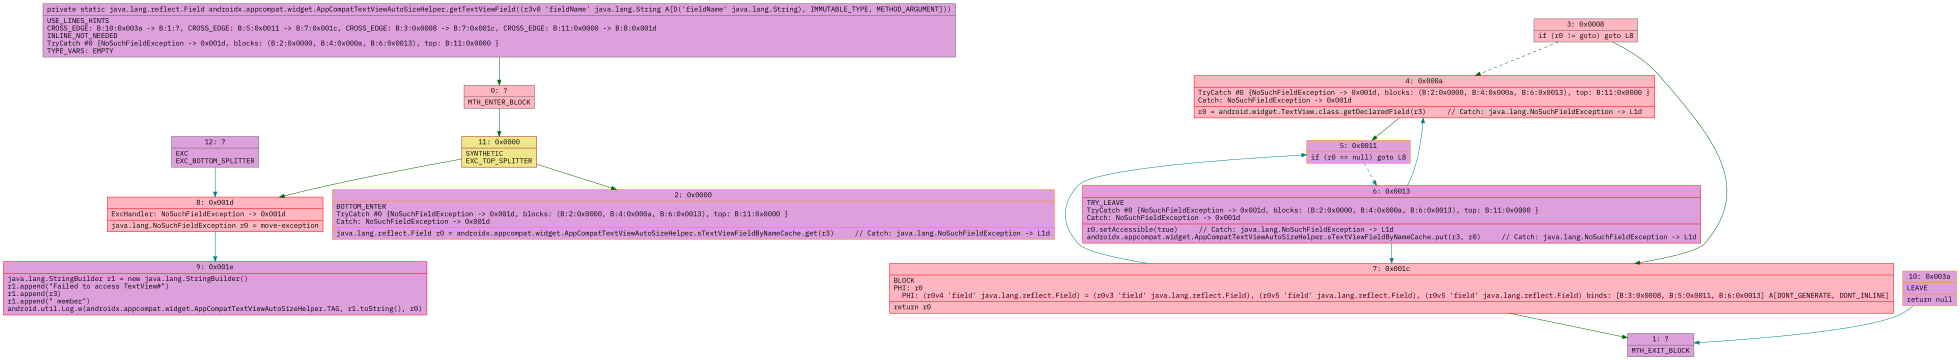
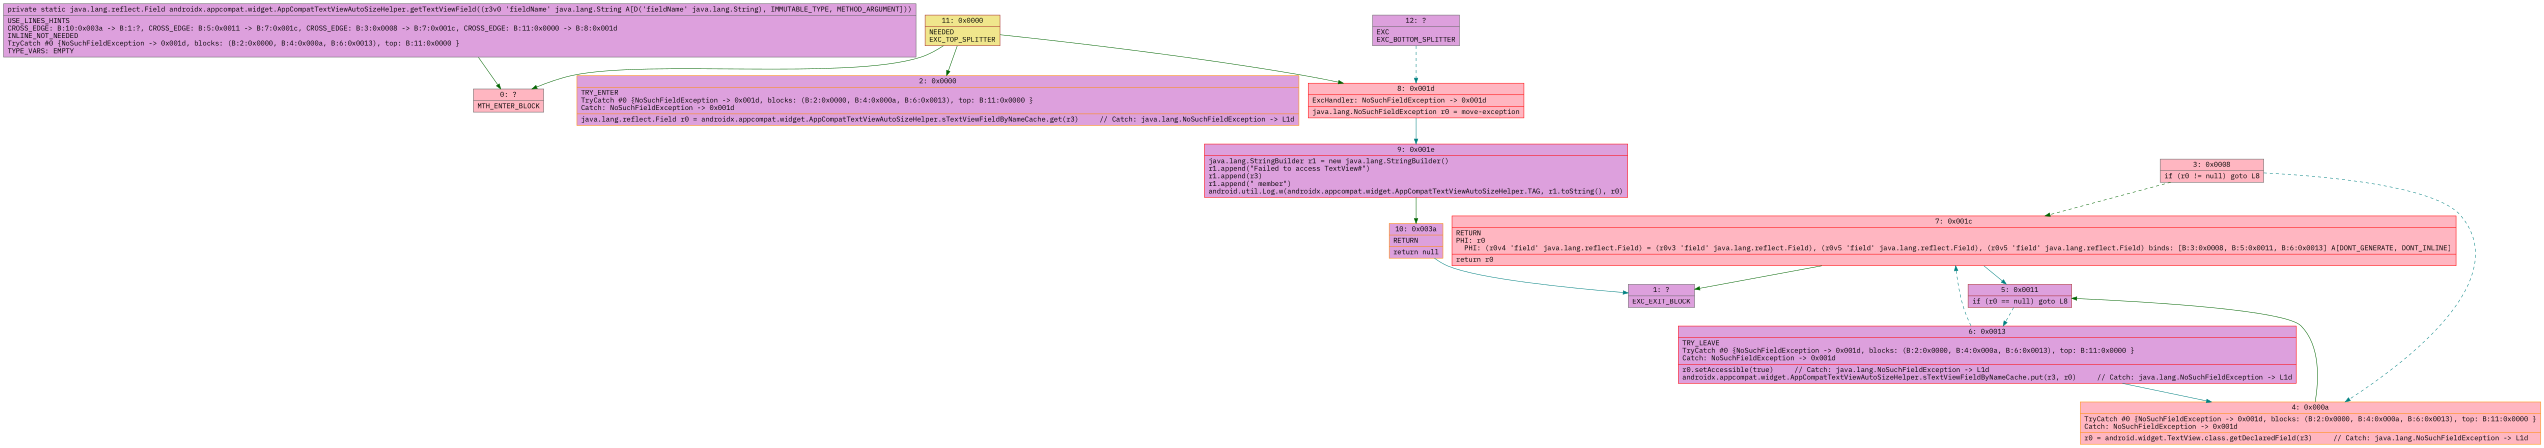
node "3: 0x0008": text "if (r0 != goto) goto L8" -> "if (r0 != null) goto L8"
edge "3: 0x0008" -> "4: 0x000a": color darkgreen -> teal
node "4: 0x000a": color red -> darkorange
edge "0: ?" -> "11: 0x0000": reversed
node "5: 0x0011": color darkorange -> brown
node "11: 0x0000": text "SYNTHETIC" -> "NEEDED"
edge "3: 0x0008" -> "7: 0x001c": style solid -> dashed
edge "12: ?" -> "8: 0x001d": style solid -> dashed
node "2: 0x0000": text "BOTTOM_ENTER" -> "TRY_ENTER"
edge "9: 0x001e" -> "10: 0x003a": added
edge "6: 0x0013" -> "7: 0x001c": style solid -> dashed
node "7: 0x001c": text "BLOCK" -> "RETURN"
node "10: 0x003a": text "LEAVE" -> "RETURN"
node "1: ?": text "MTH_EXIT_BLOCK" -> "EXC_EXIT_BLOCK"
